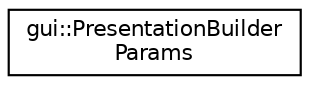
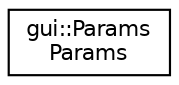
node "gui::PresentationBuilder Params": label "gui::PresentationBuilder Params" -> "gui::Params Params"
